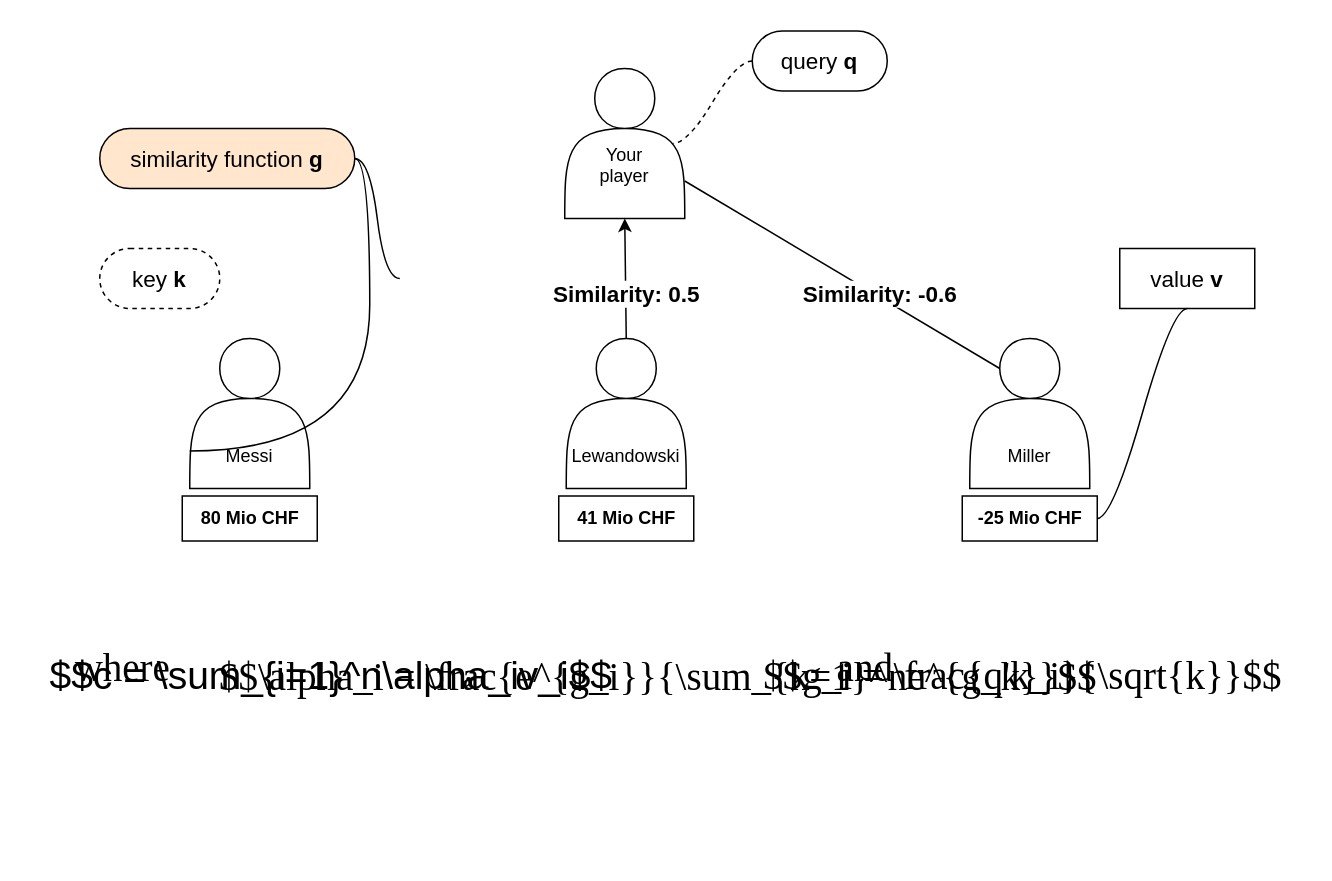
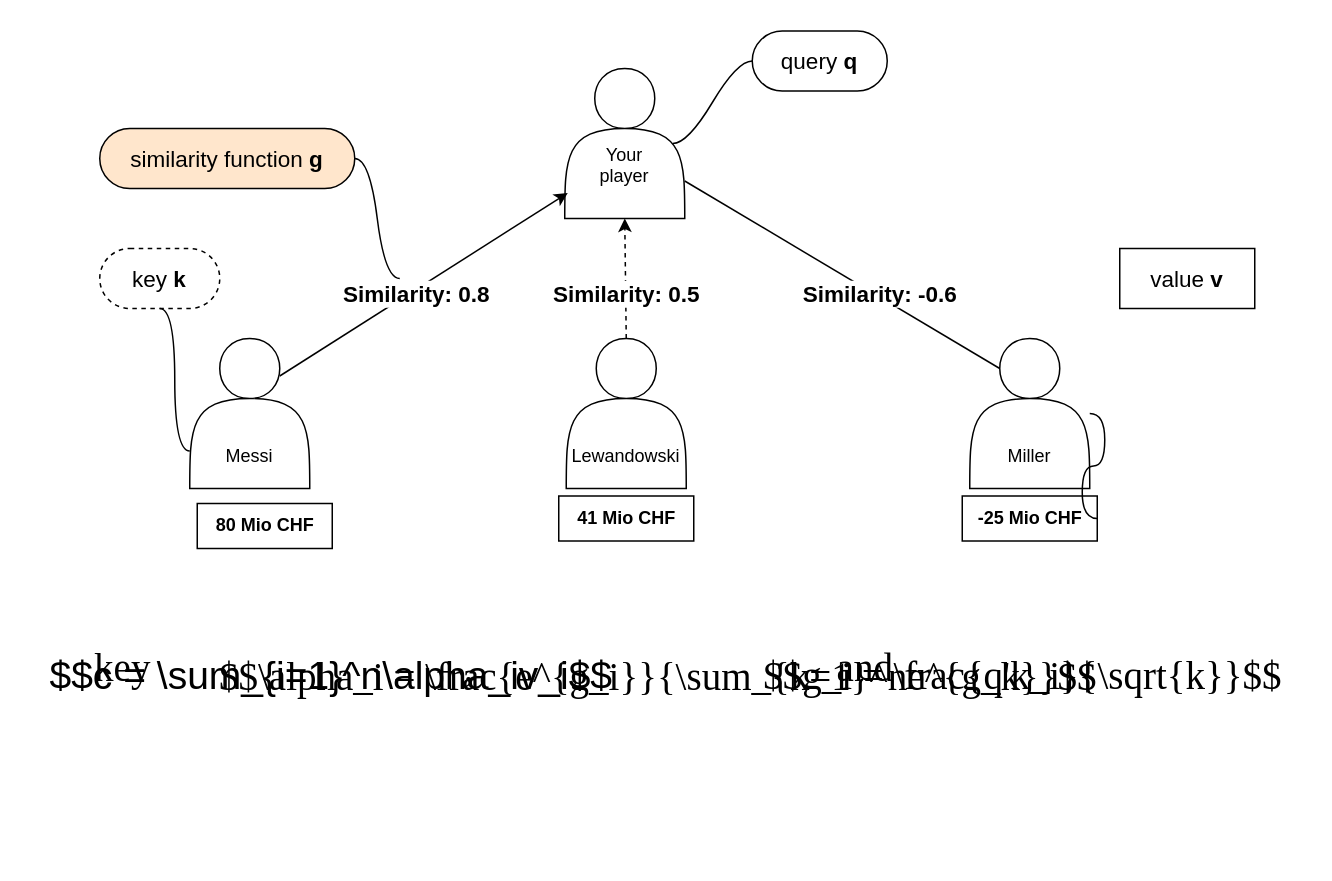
edge "query q" -- "Your player": style dashed -> solid
edge "Lewandowski" -> "Your player": style solid -> dashed
edge "Messi" -> "Your player": added, label "Similarity: 0.8"
edge "similarity function g" -- "Messi": now "key k" -- "Messi"
edge "value v" -- "-25 Mio CHF": now "Miller" -- "-25 Mio CHF"
node "80 Mio CHF": moved (250, 518) -> (265, 526)
node "where": label "where" -> "key"
